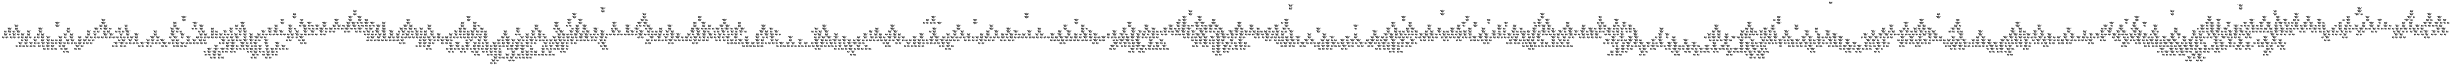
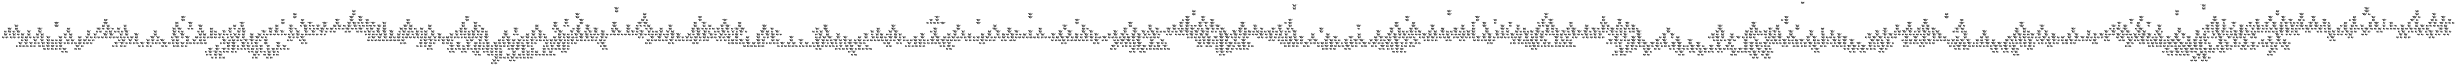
node "mse = 0.907 samples = 74 value = 2.108": removed
node "mse = 0.705 samples = 103 value = 2.117": added
